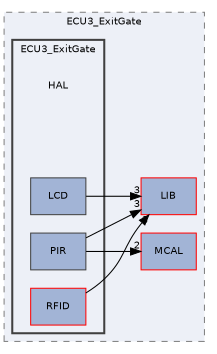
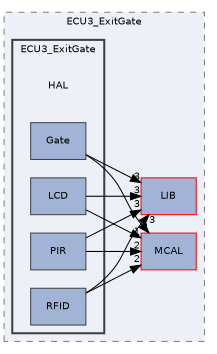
node "Gate": added
edge "LCD" -> "MCAL": added
edge "RFID" -> "MCAL": added
node "RFID": color red -> grey25
